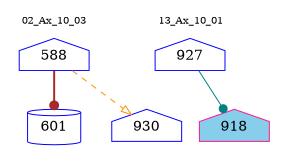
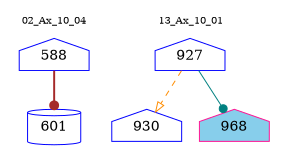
cluster "02_Ax_10_03": label "02_Ax_10_03" -> "02_Ax_10_04"
edge "588" -> "930": now "927" -> "930"
node "918": label "918" -> "968"
